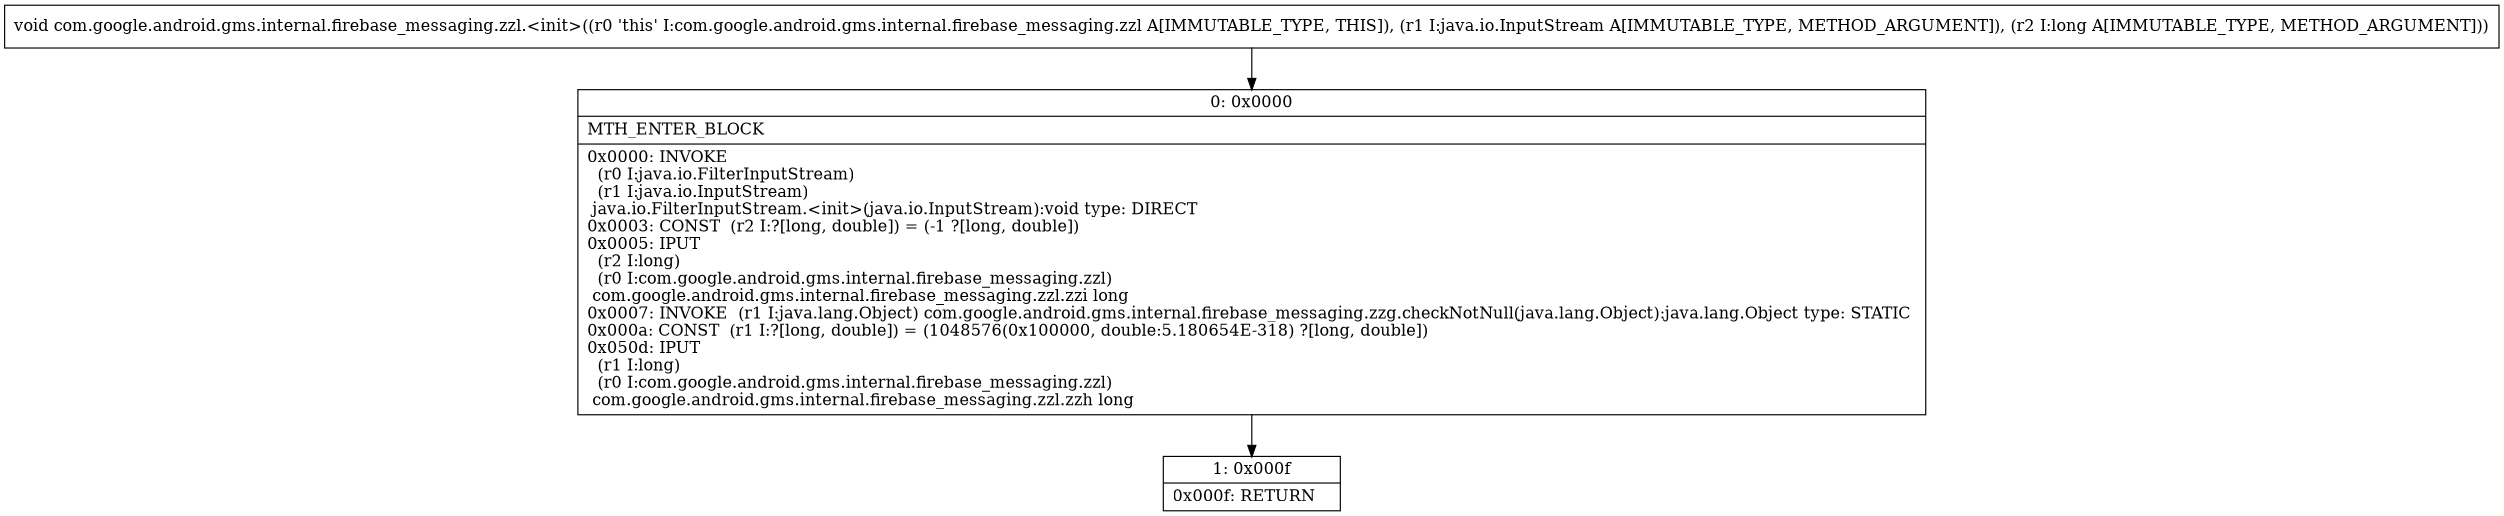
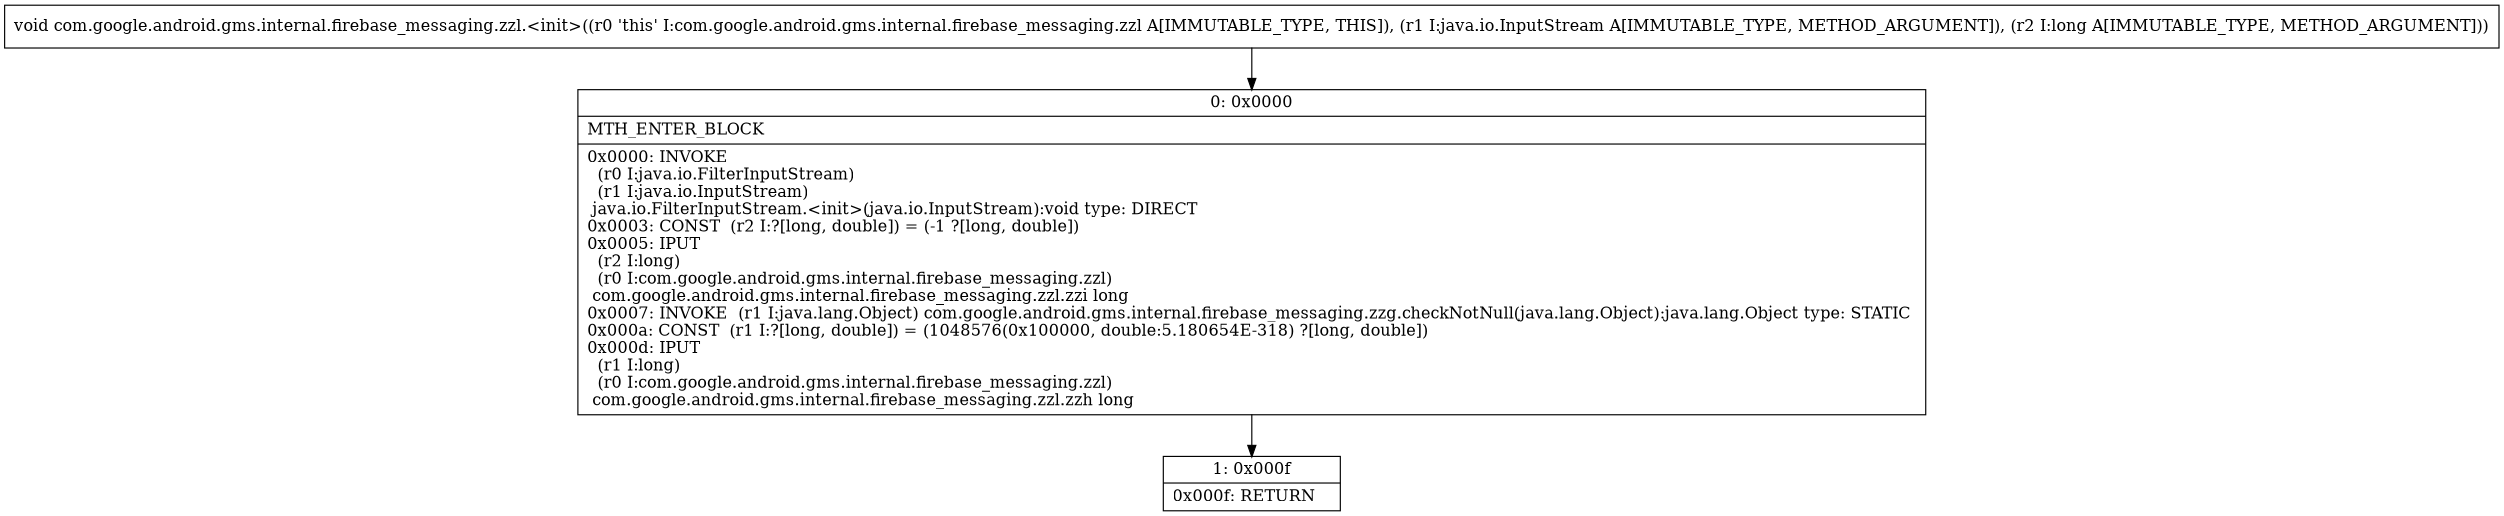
node "0: 0x0000": text "0x050d: IPUT" -> "0x000d: IPUT"
